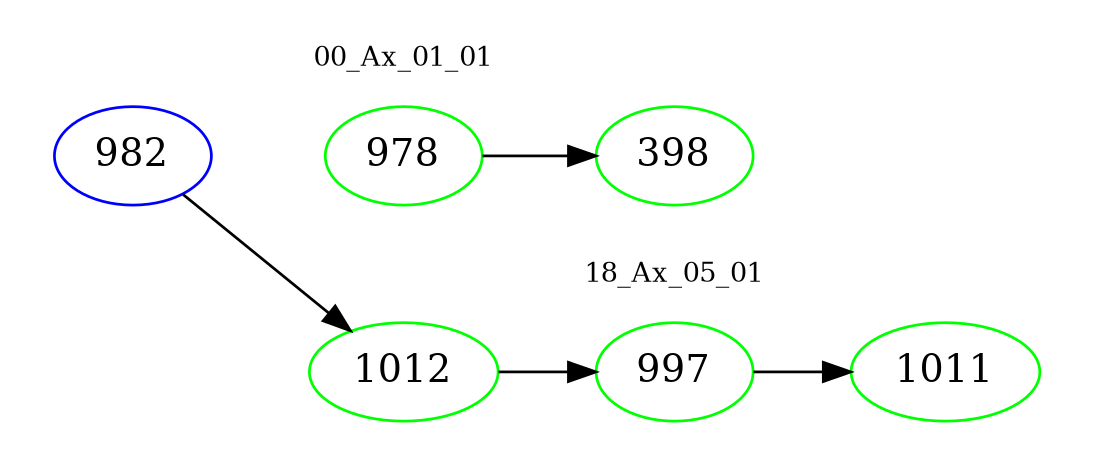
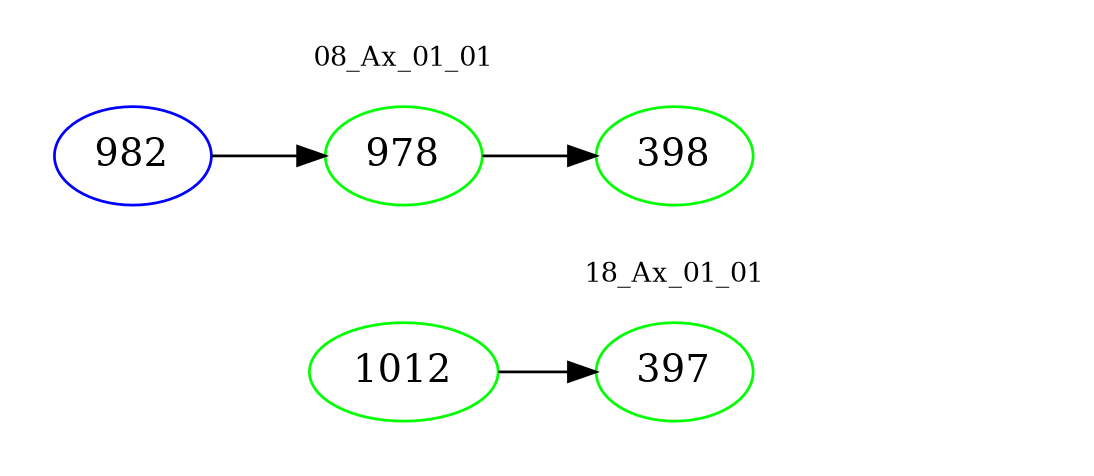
cluster "00_Ax_01_01": label "00_Ax_01_01" -> "08_Ax_01_01"
edge "982" -> "1012": now "982" -> "978"
cluster "18_Ax_05_01": label "18_Ax_05_01" -> "18_Ax_01_01"
node "997": label "997" -> "397"
node "1011": removed
